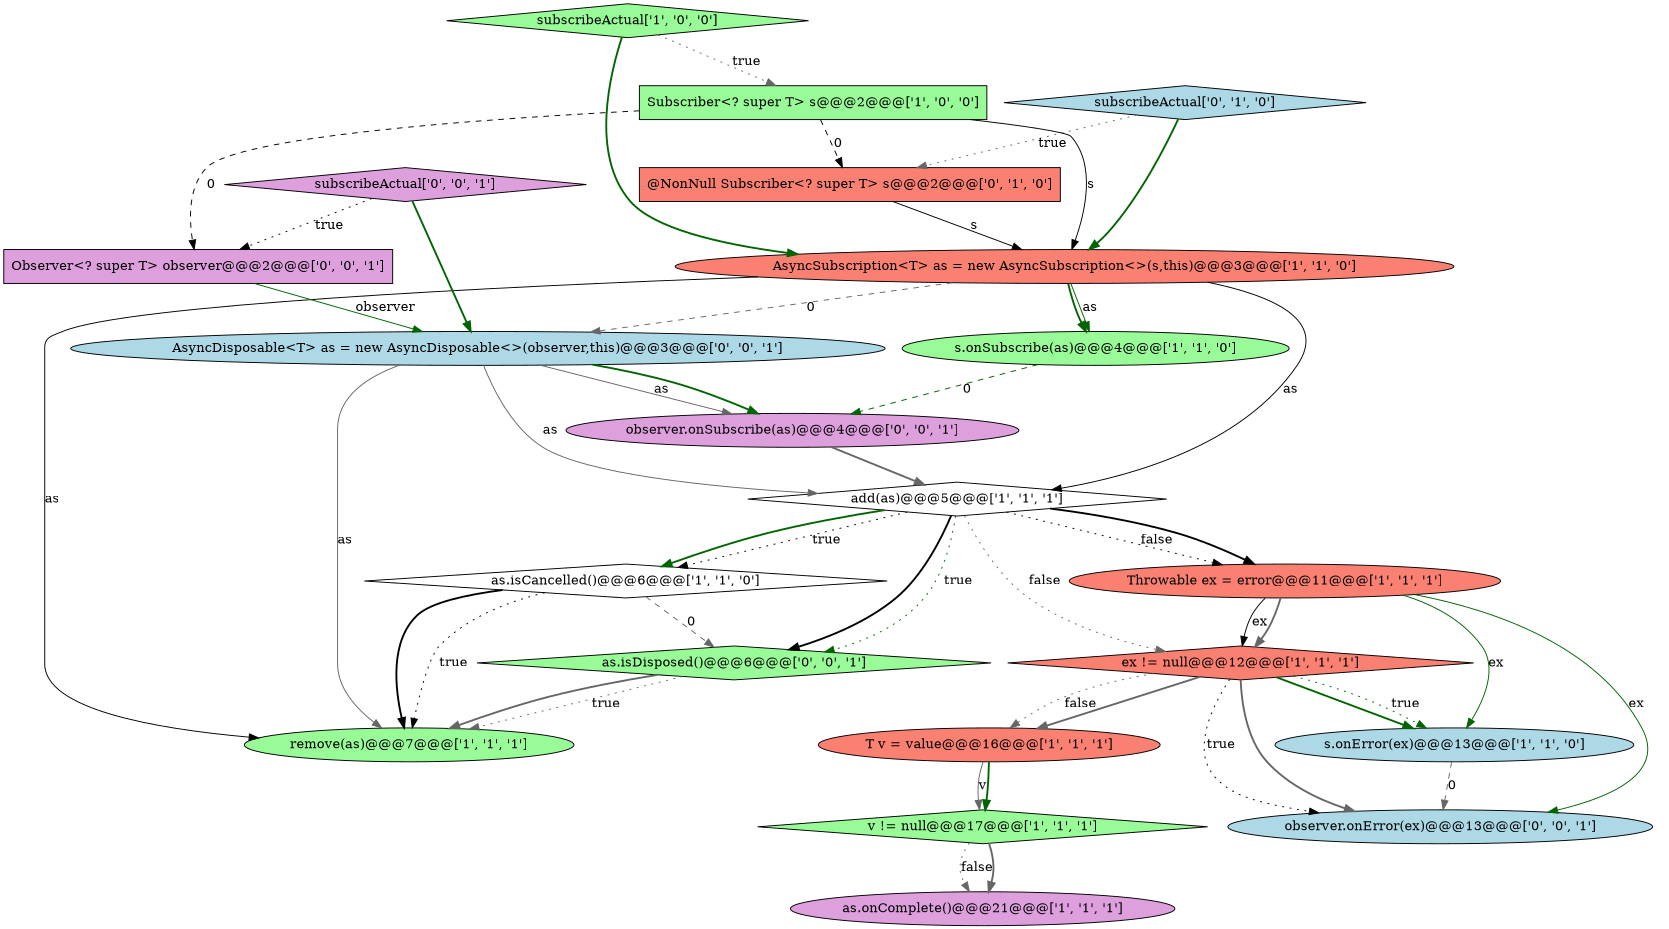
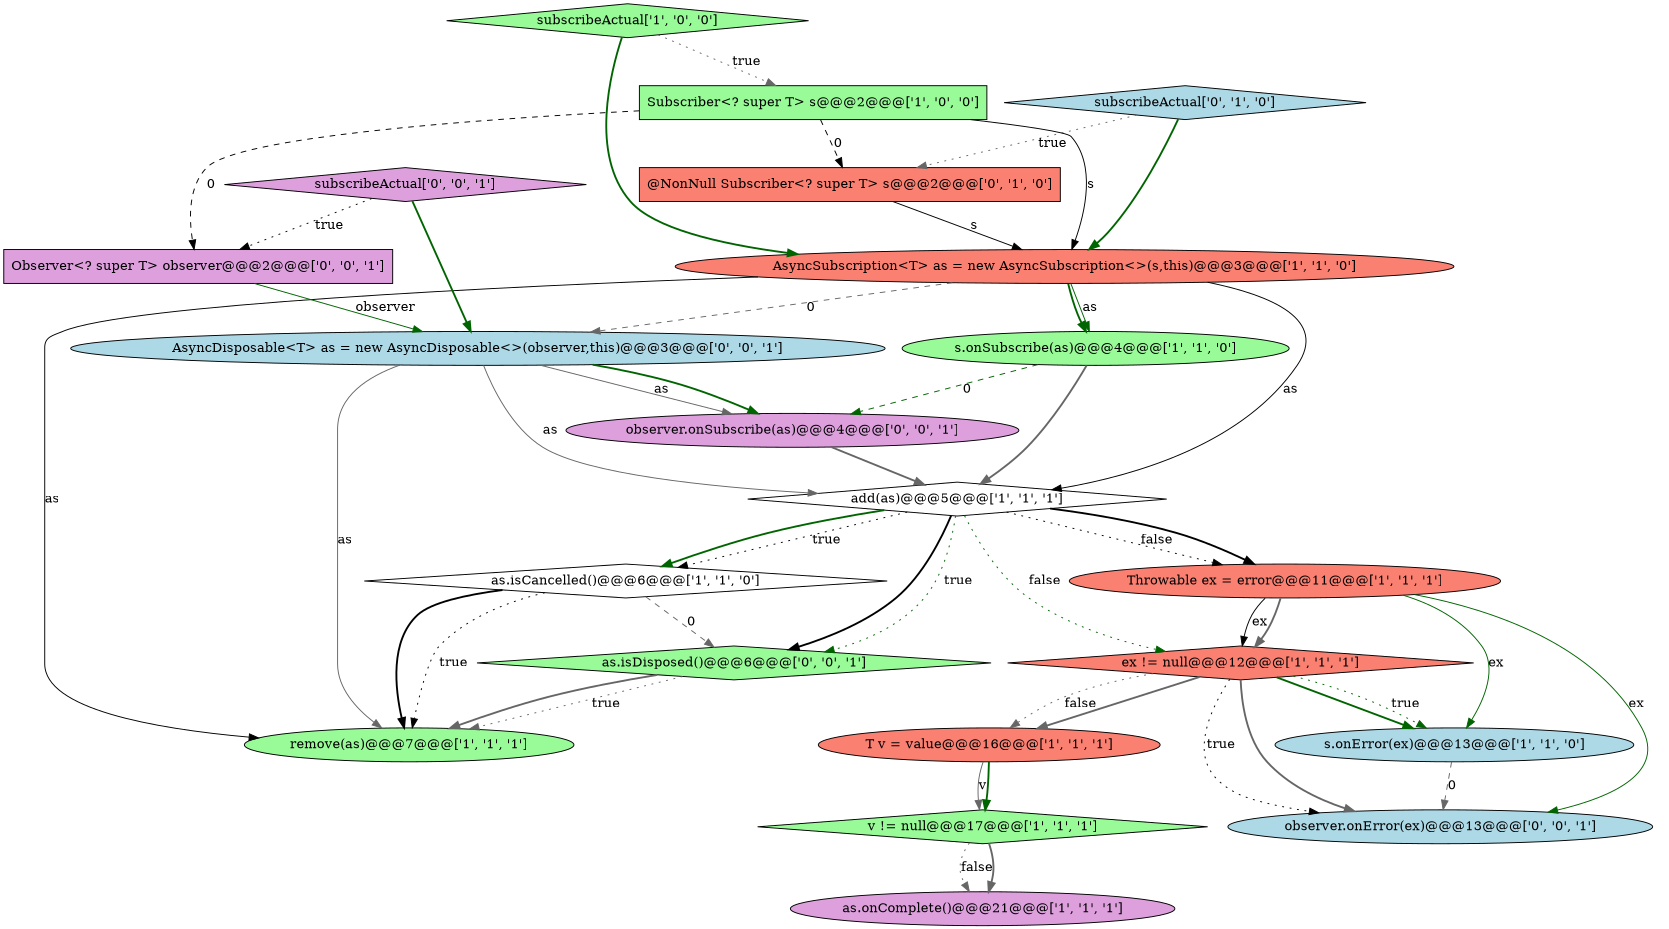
edge "s.onSubscribe(as)@@@4@@@['1', '1', '0']" -> "add(as)@@@5@@@['1', '1', '1']": added
edge "add(as)@@@5@@@['1', '1', '1']" -> "ex != null@@@12@@@['1', '1', '1']": color gray40 -> darkgreen
